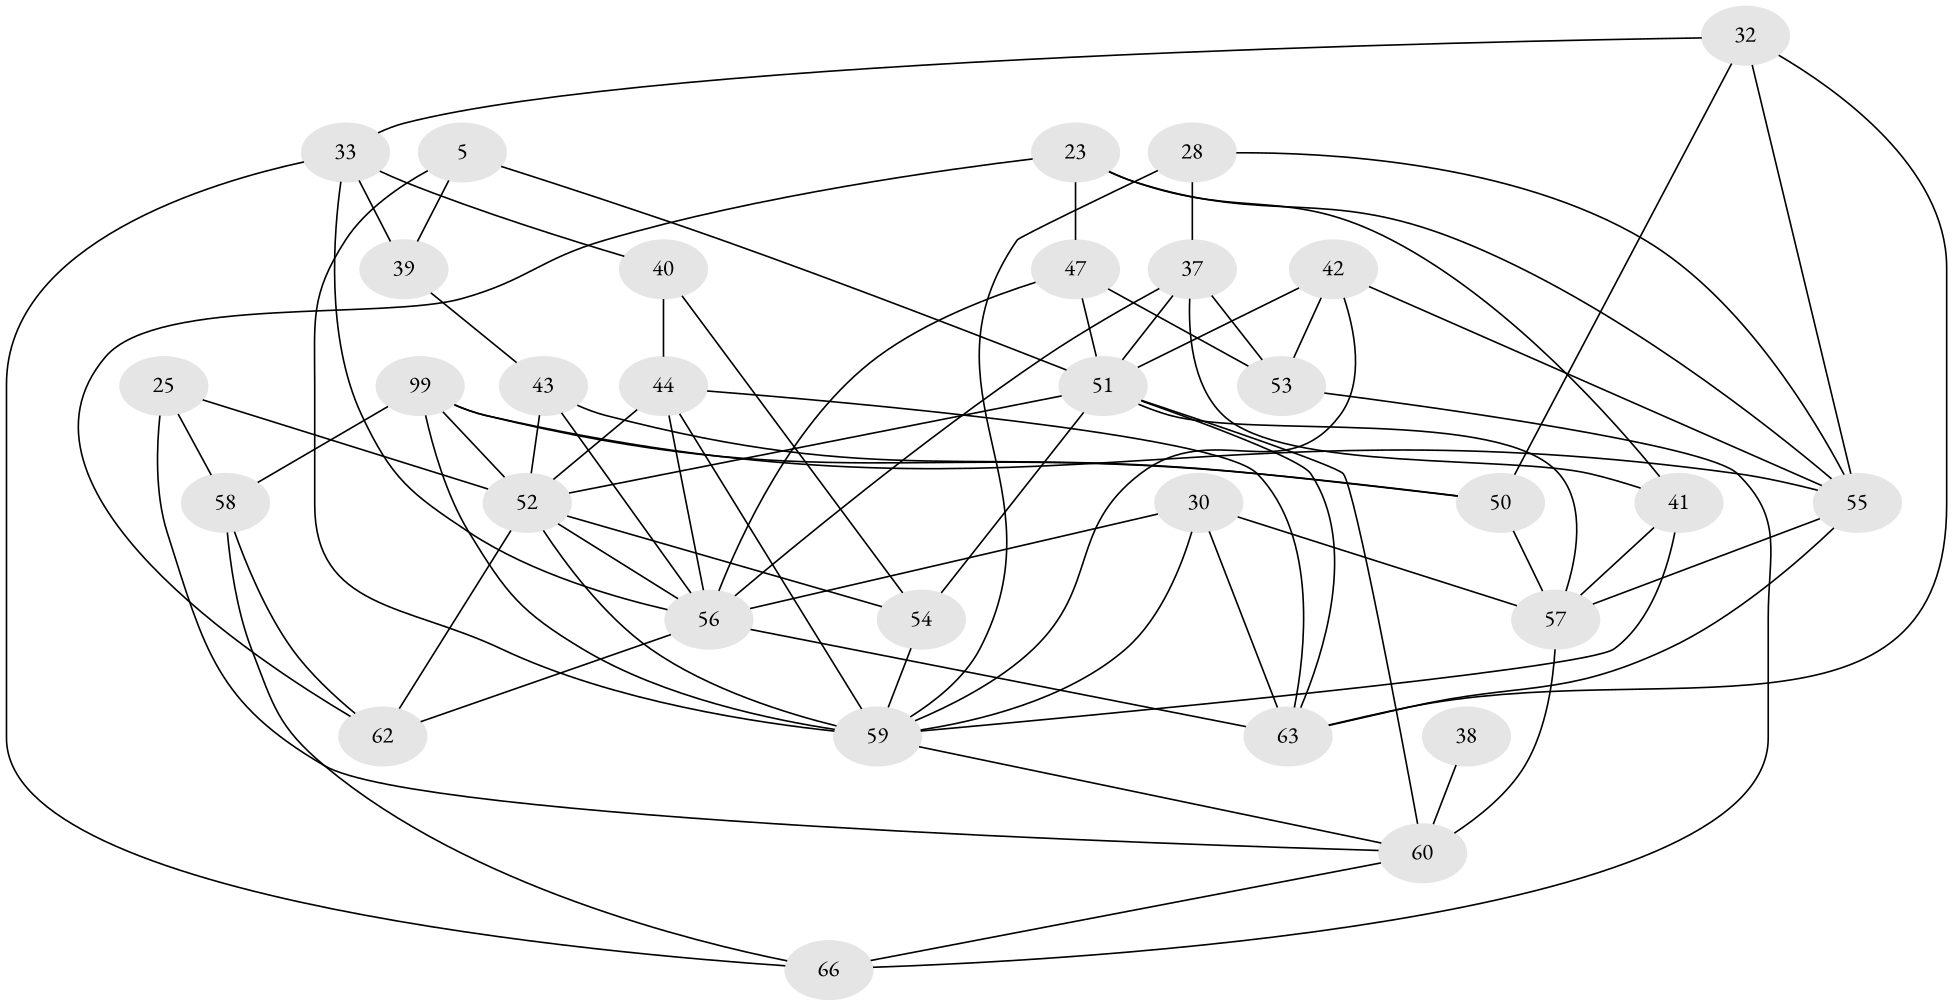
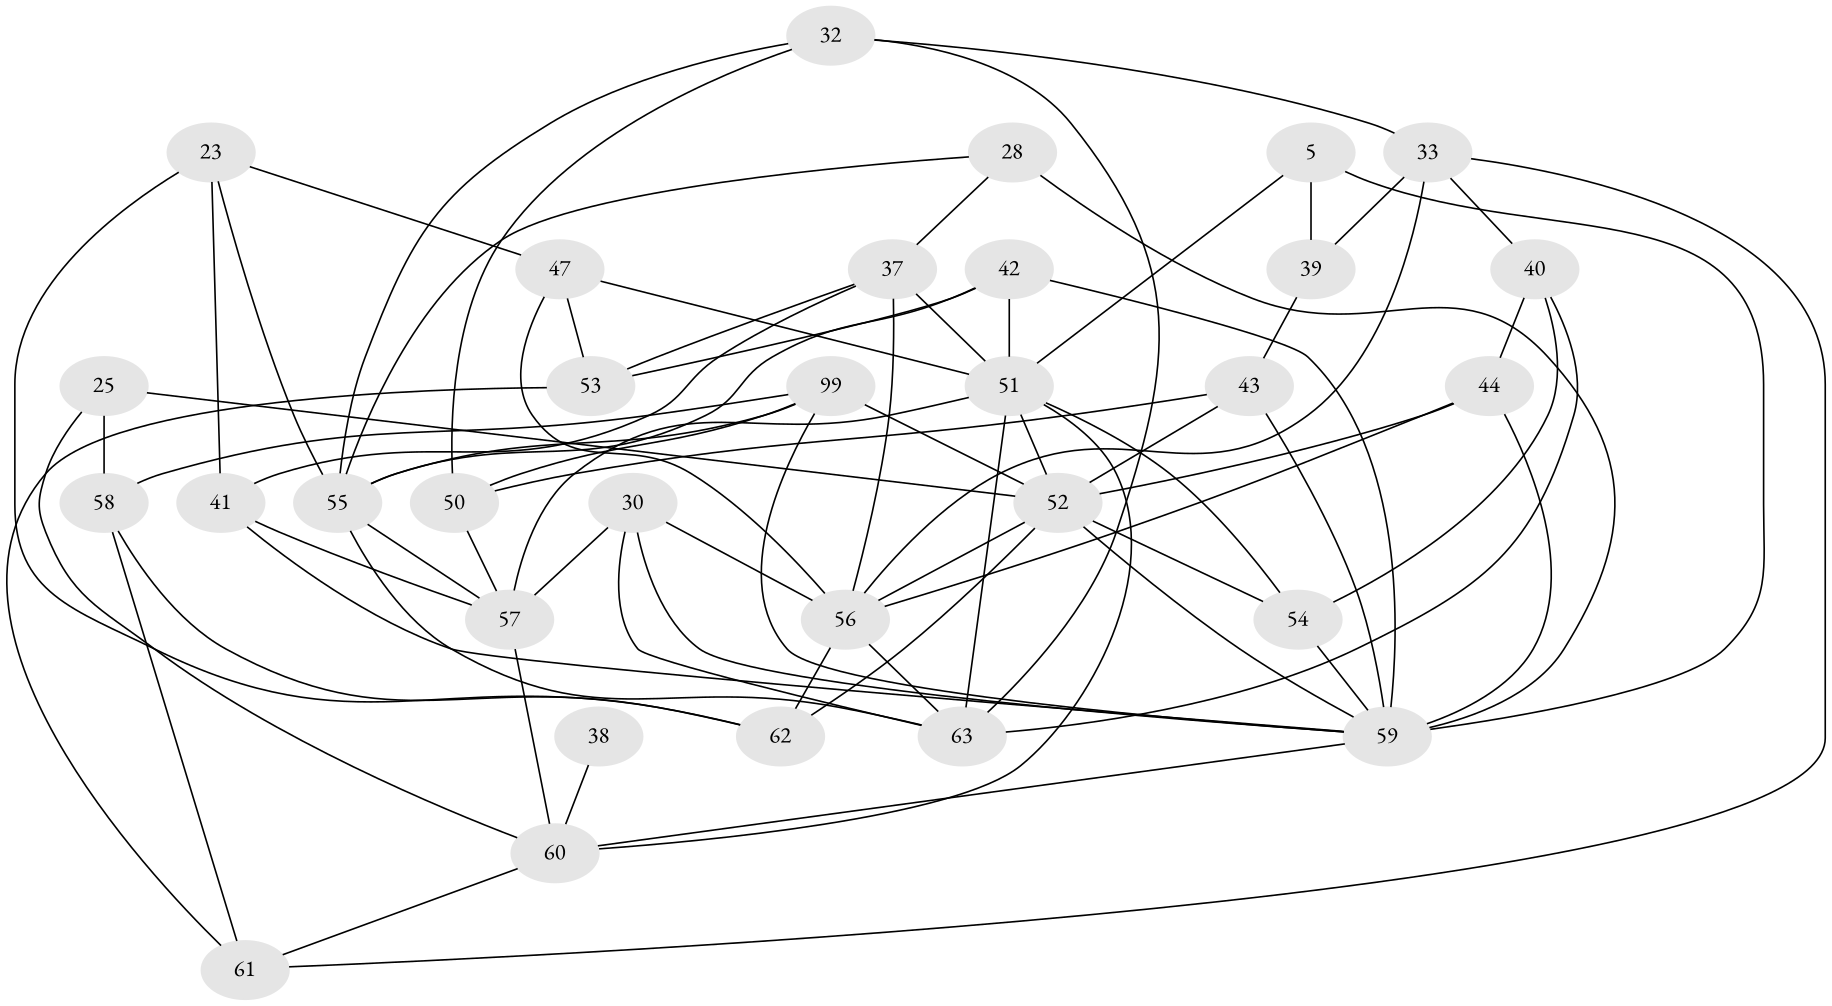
edge "44" -- "63": now "40" -- "63"
edge "43" -- "56": now "43" -- "59"
node "66": label "66" -> "61"
